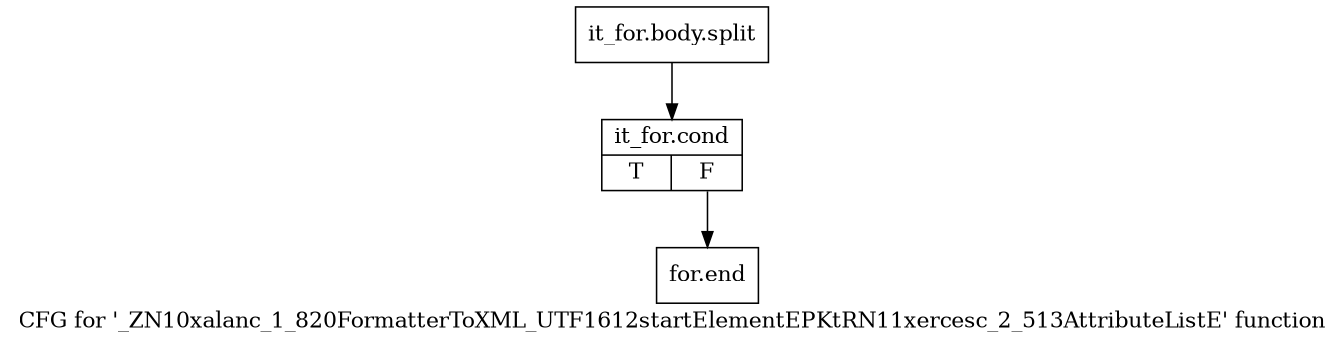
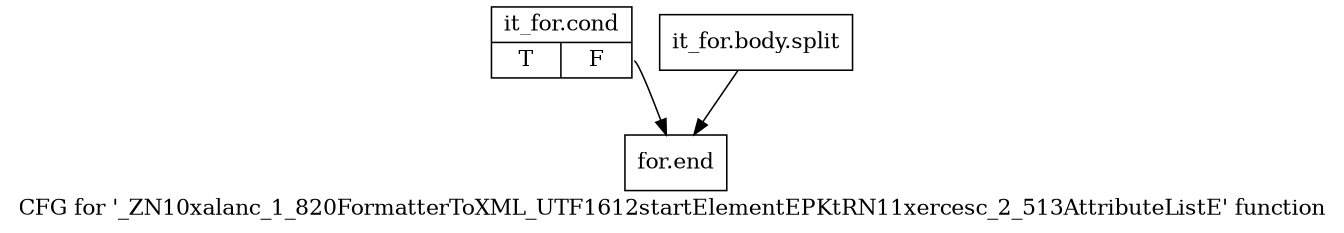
edge "it_for.body.split" -> "it_for.cond": now "it_for.body.split" -> "for.end"
